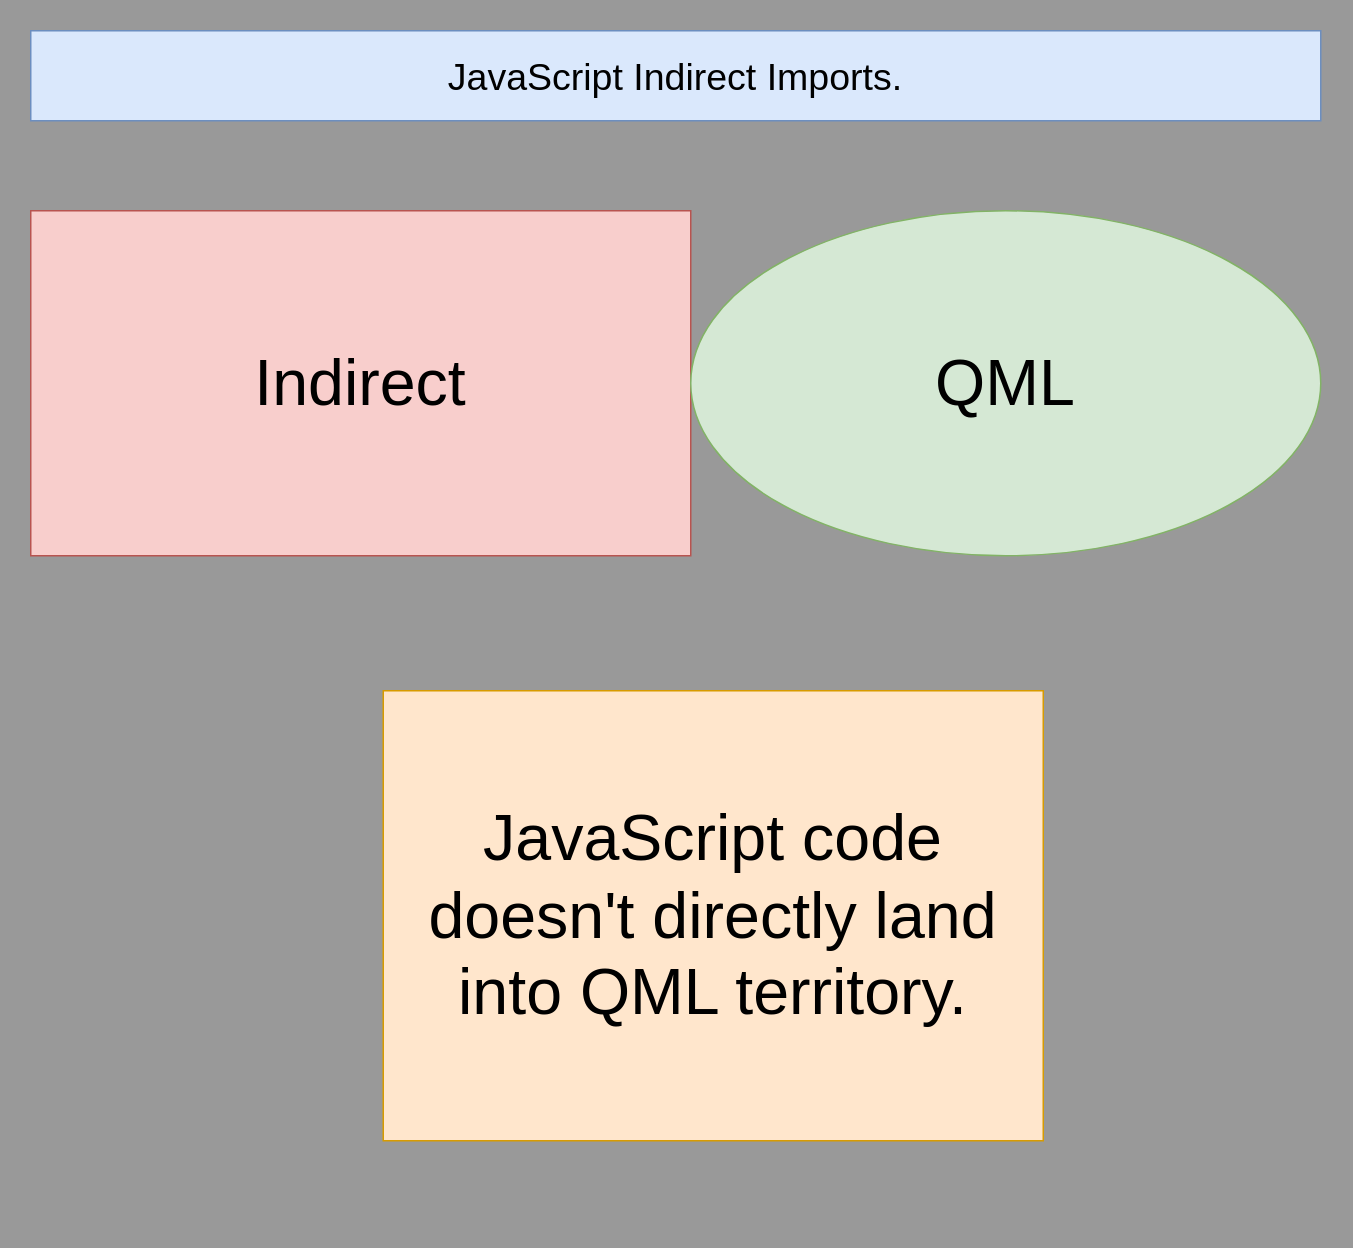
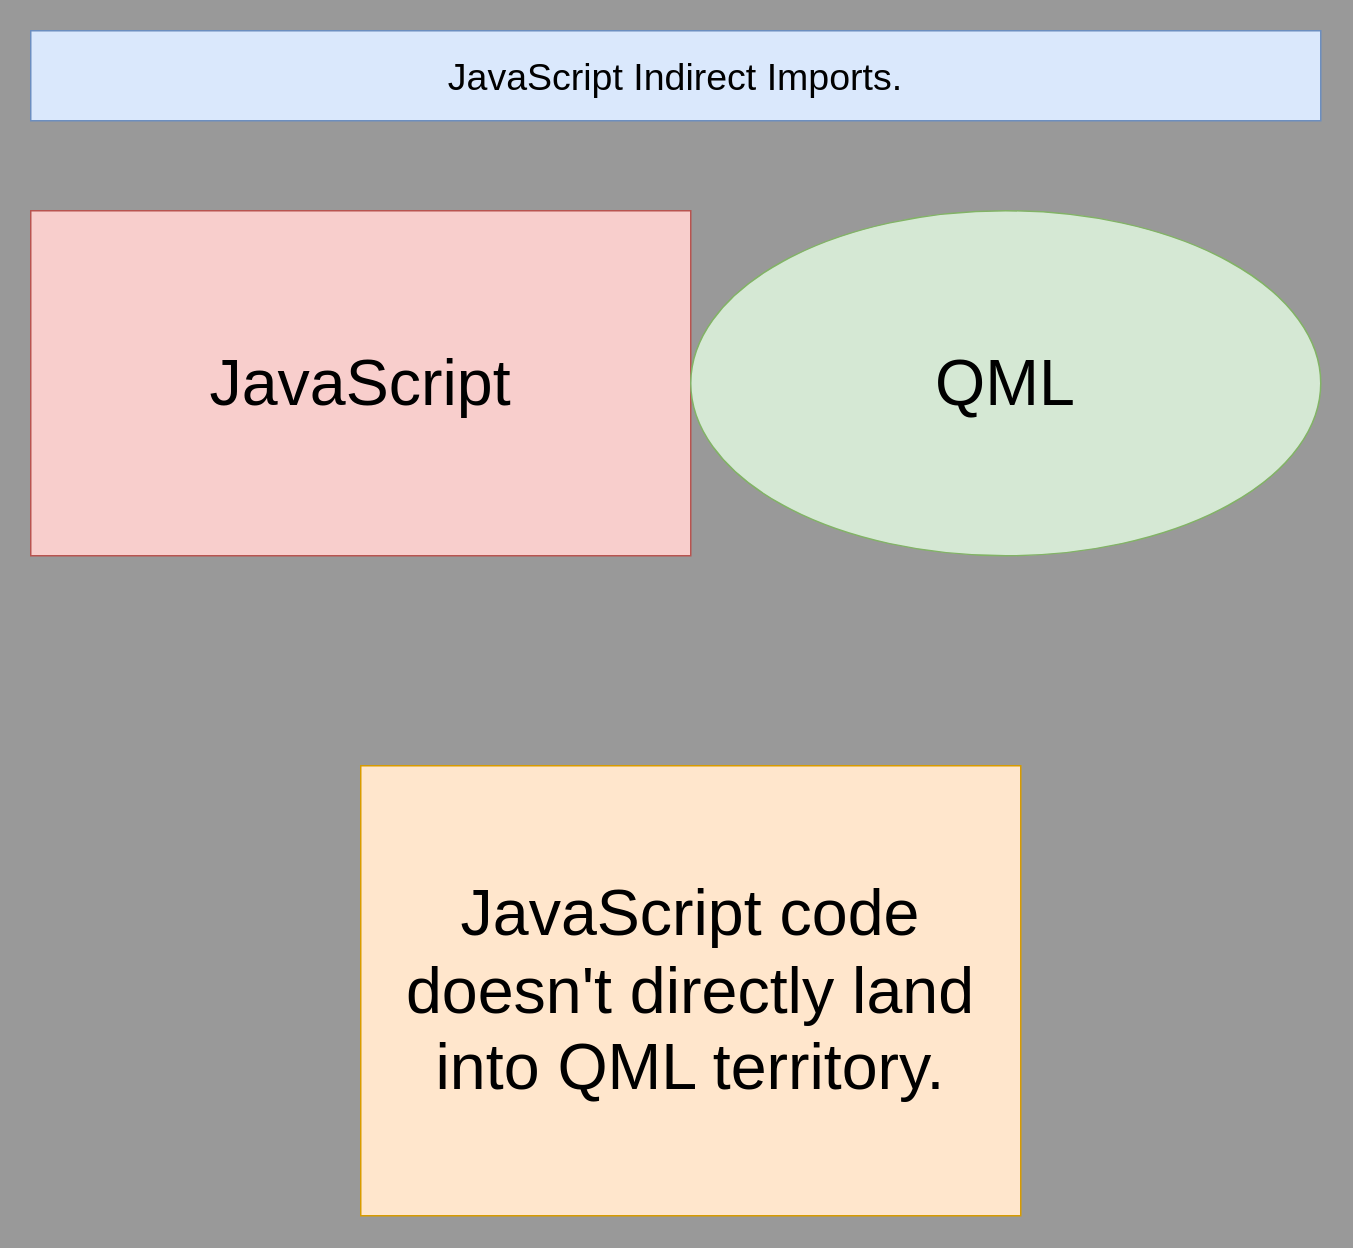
node "Indirect": label "Indirect" -> "JavaScript"
node "JavaScript code doesn't directly land into QML territory.": moved (713, 916) -> (691, 991)
